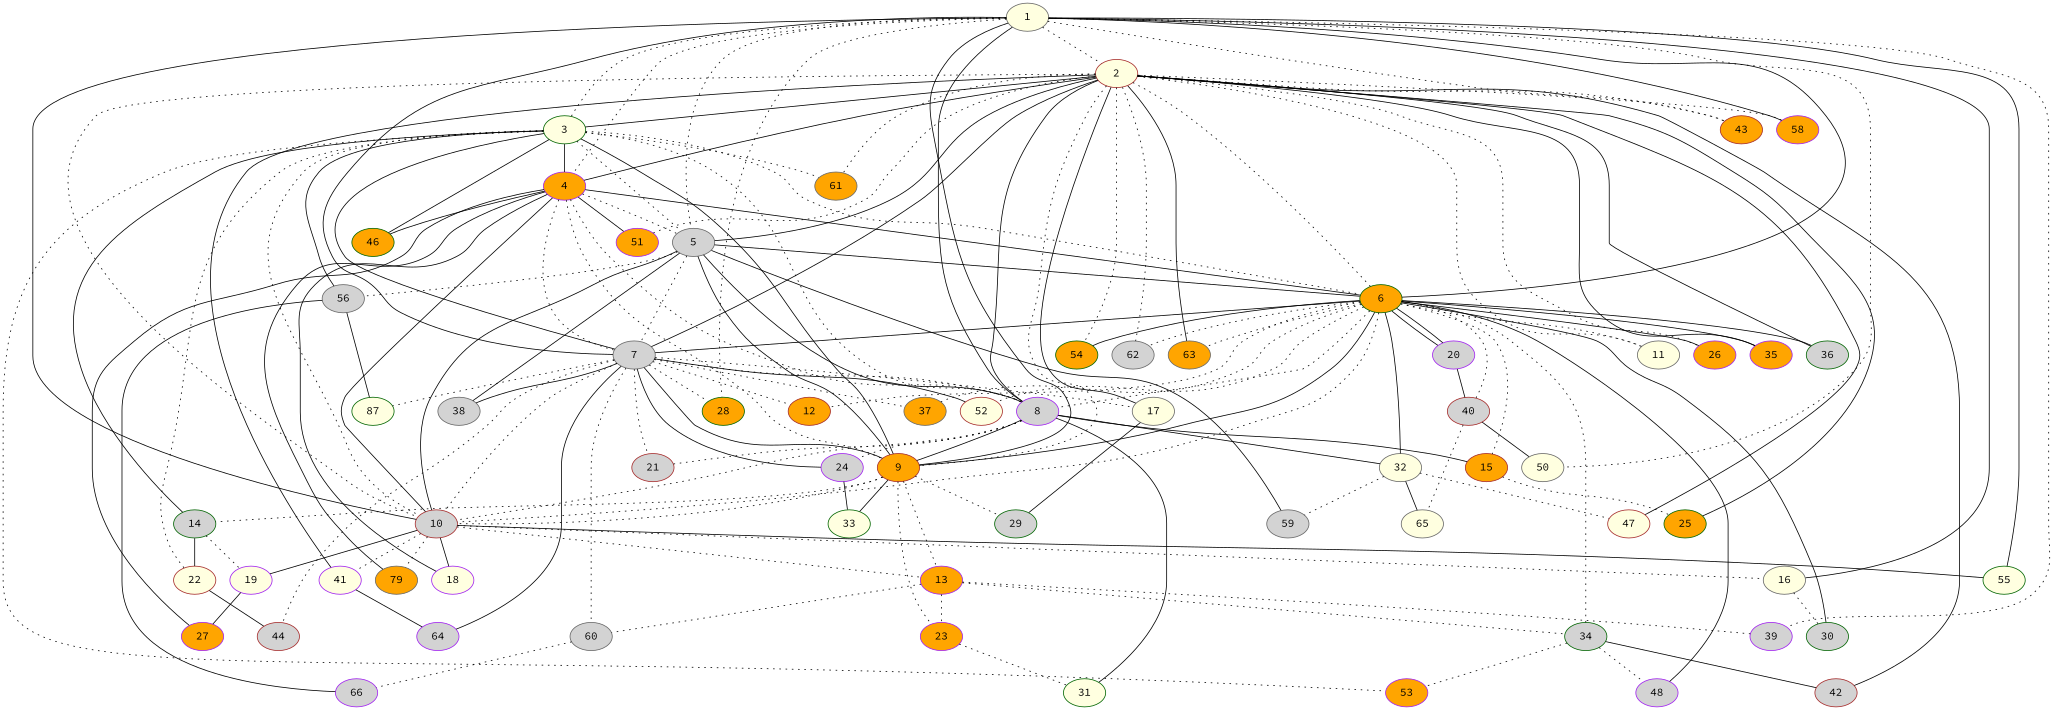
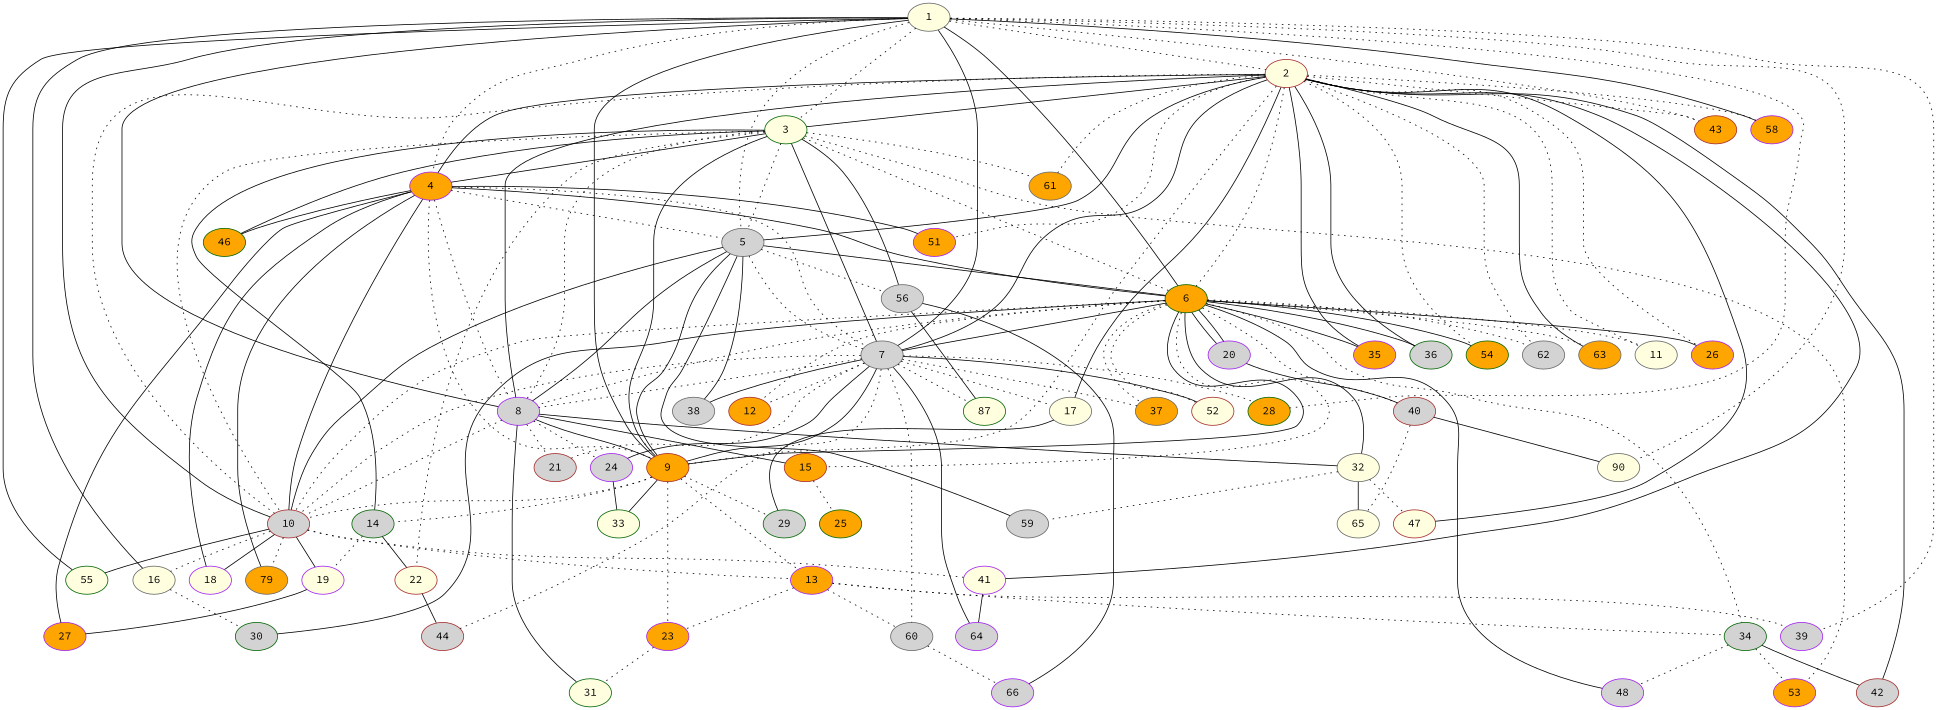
edge "2" -- "25": removed
node "50": label "50" -> "90"
